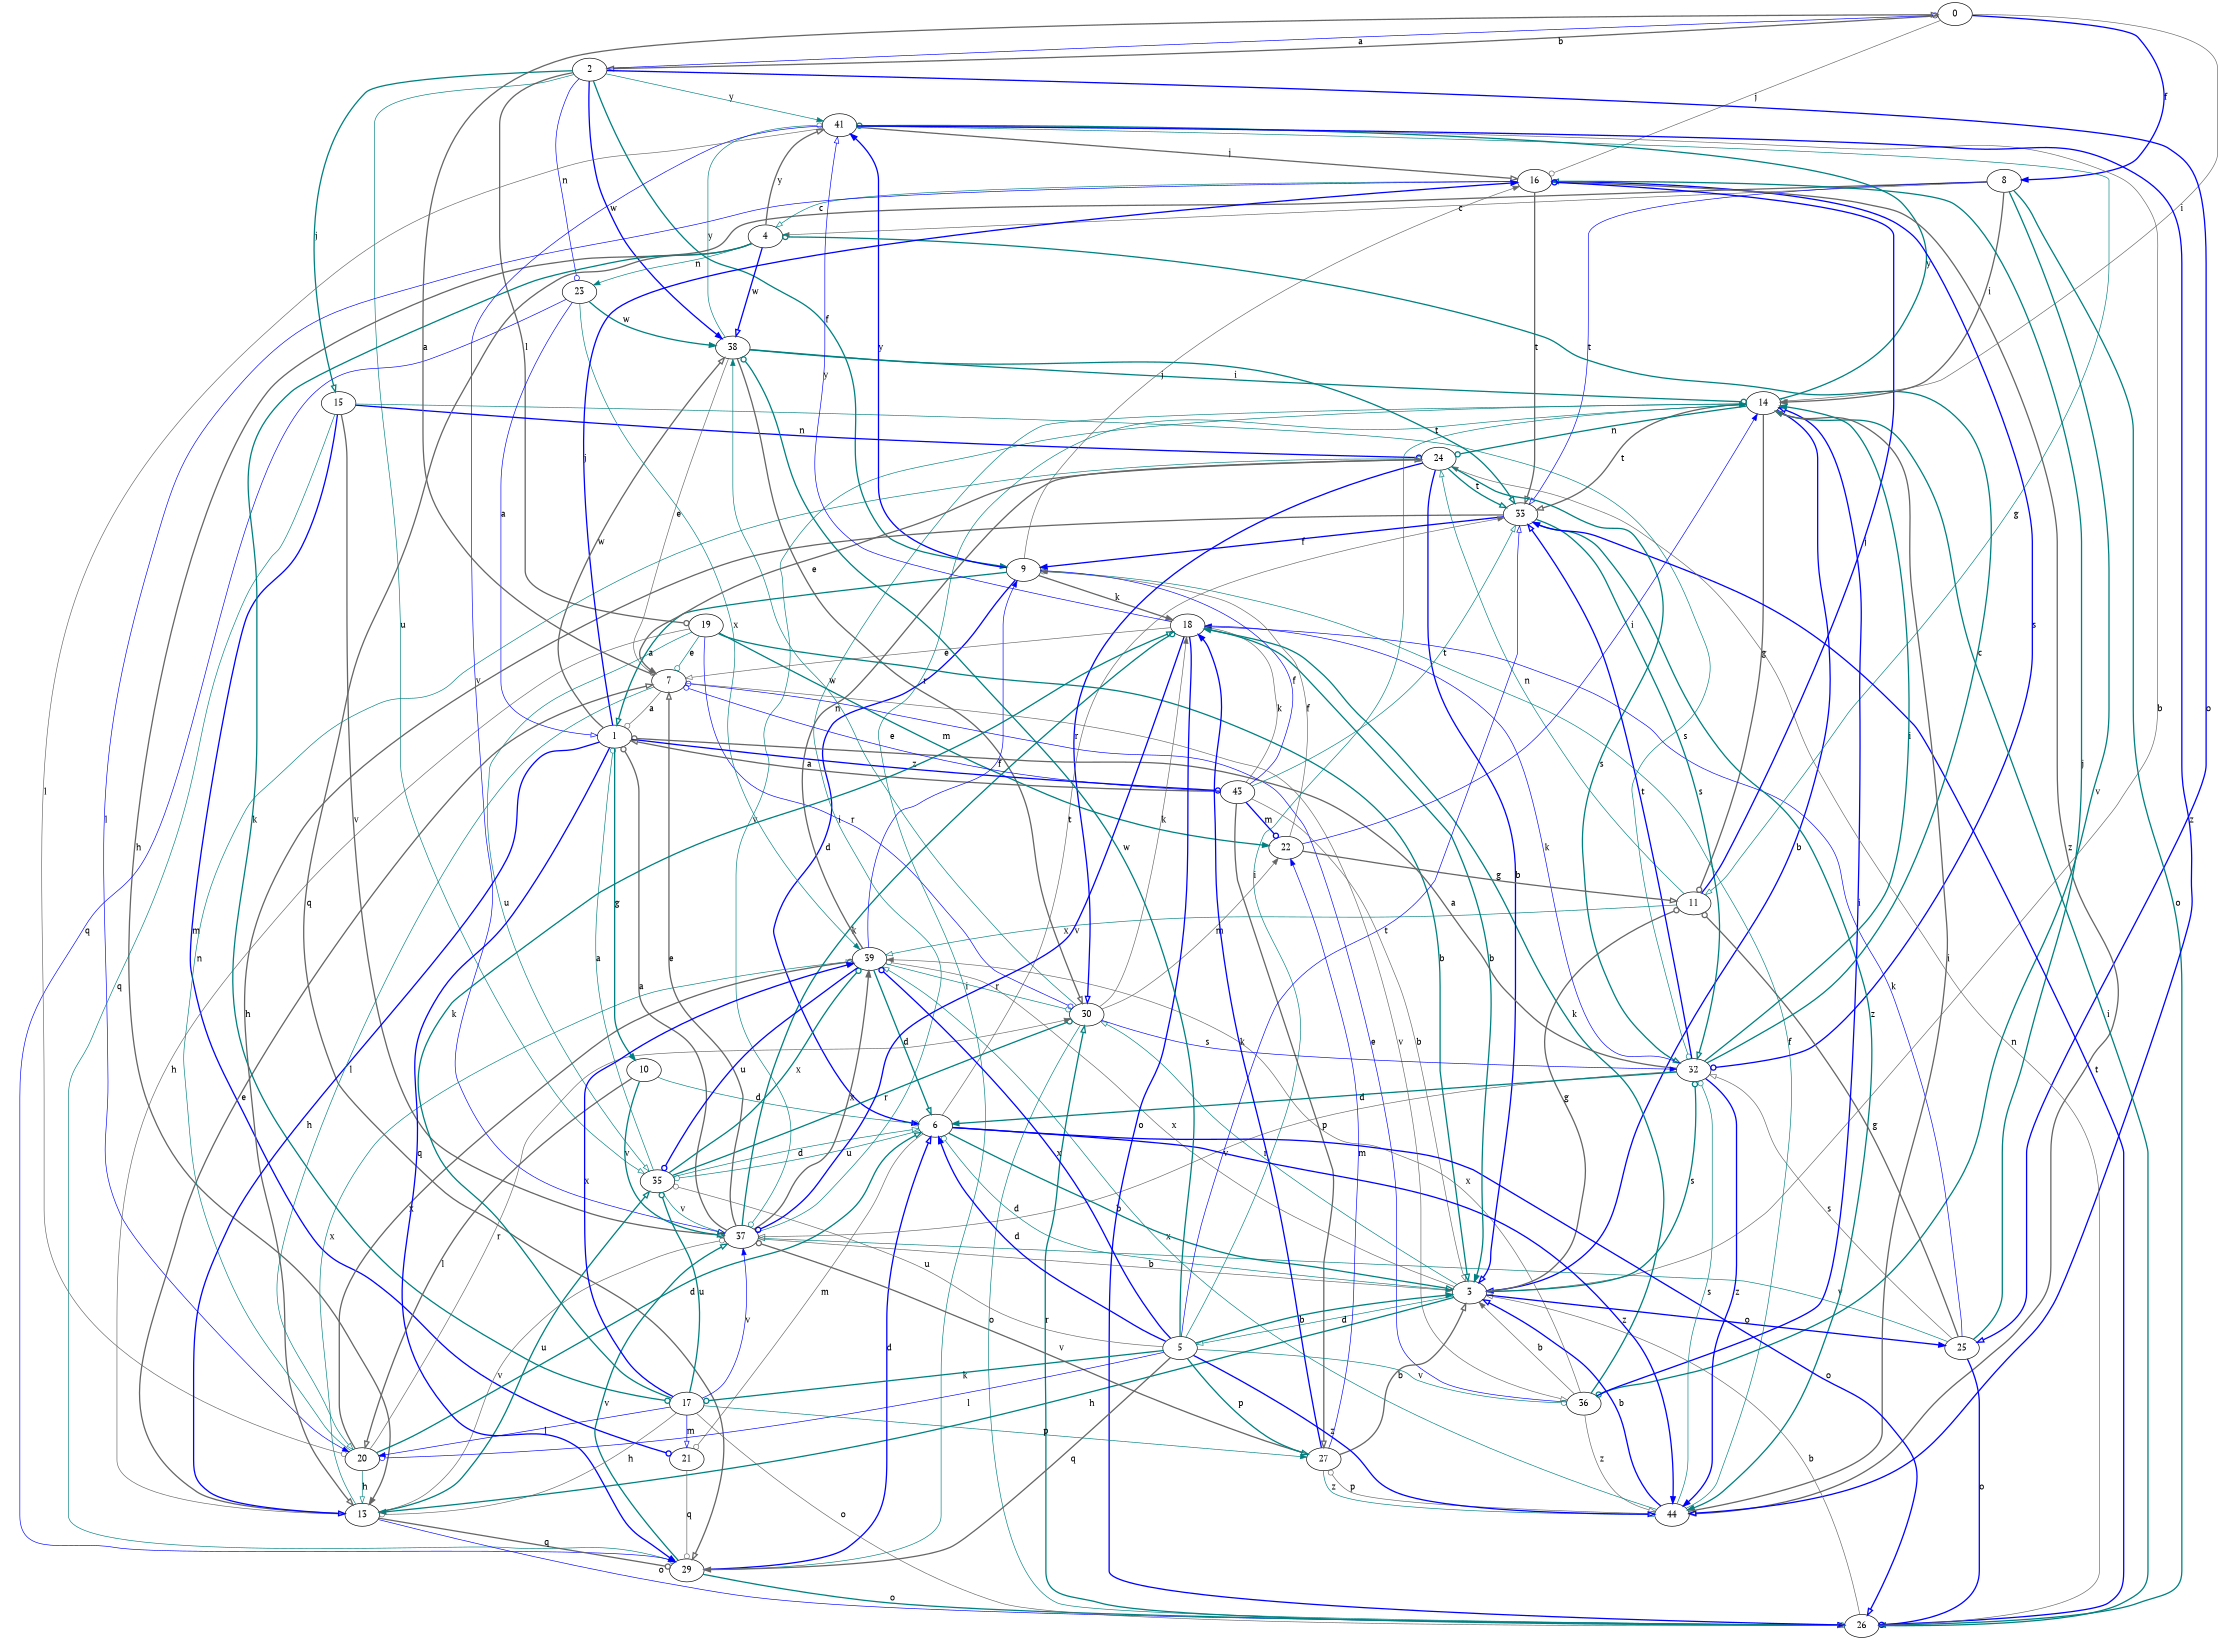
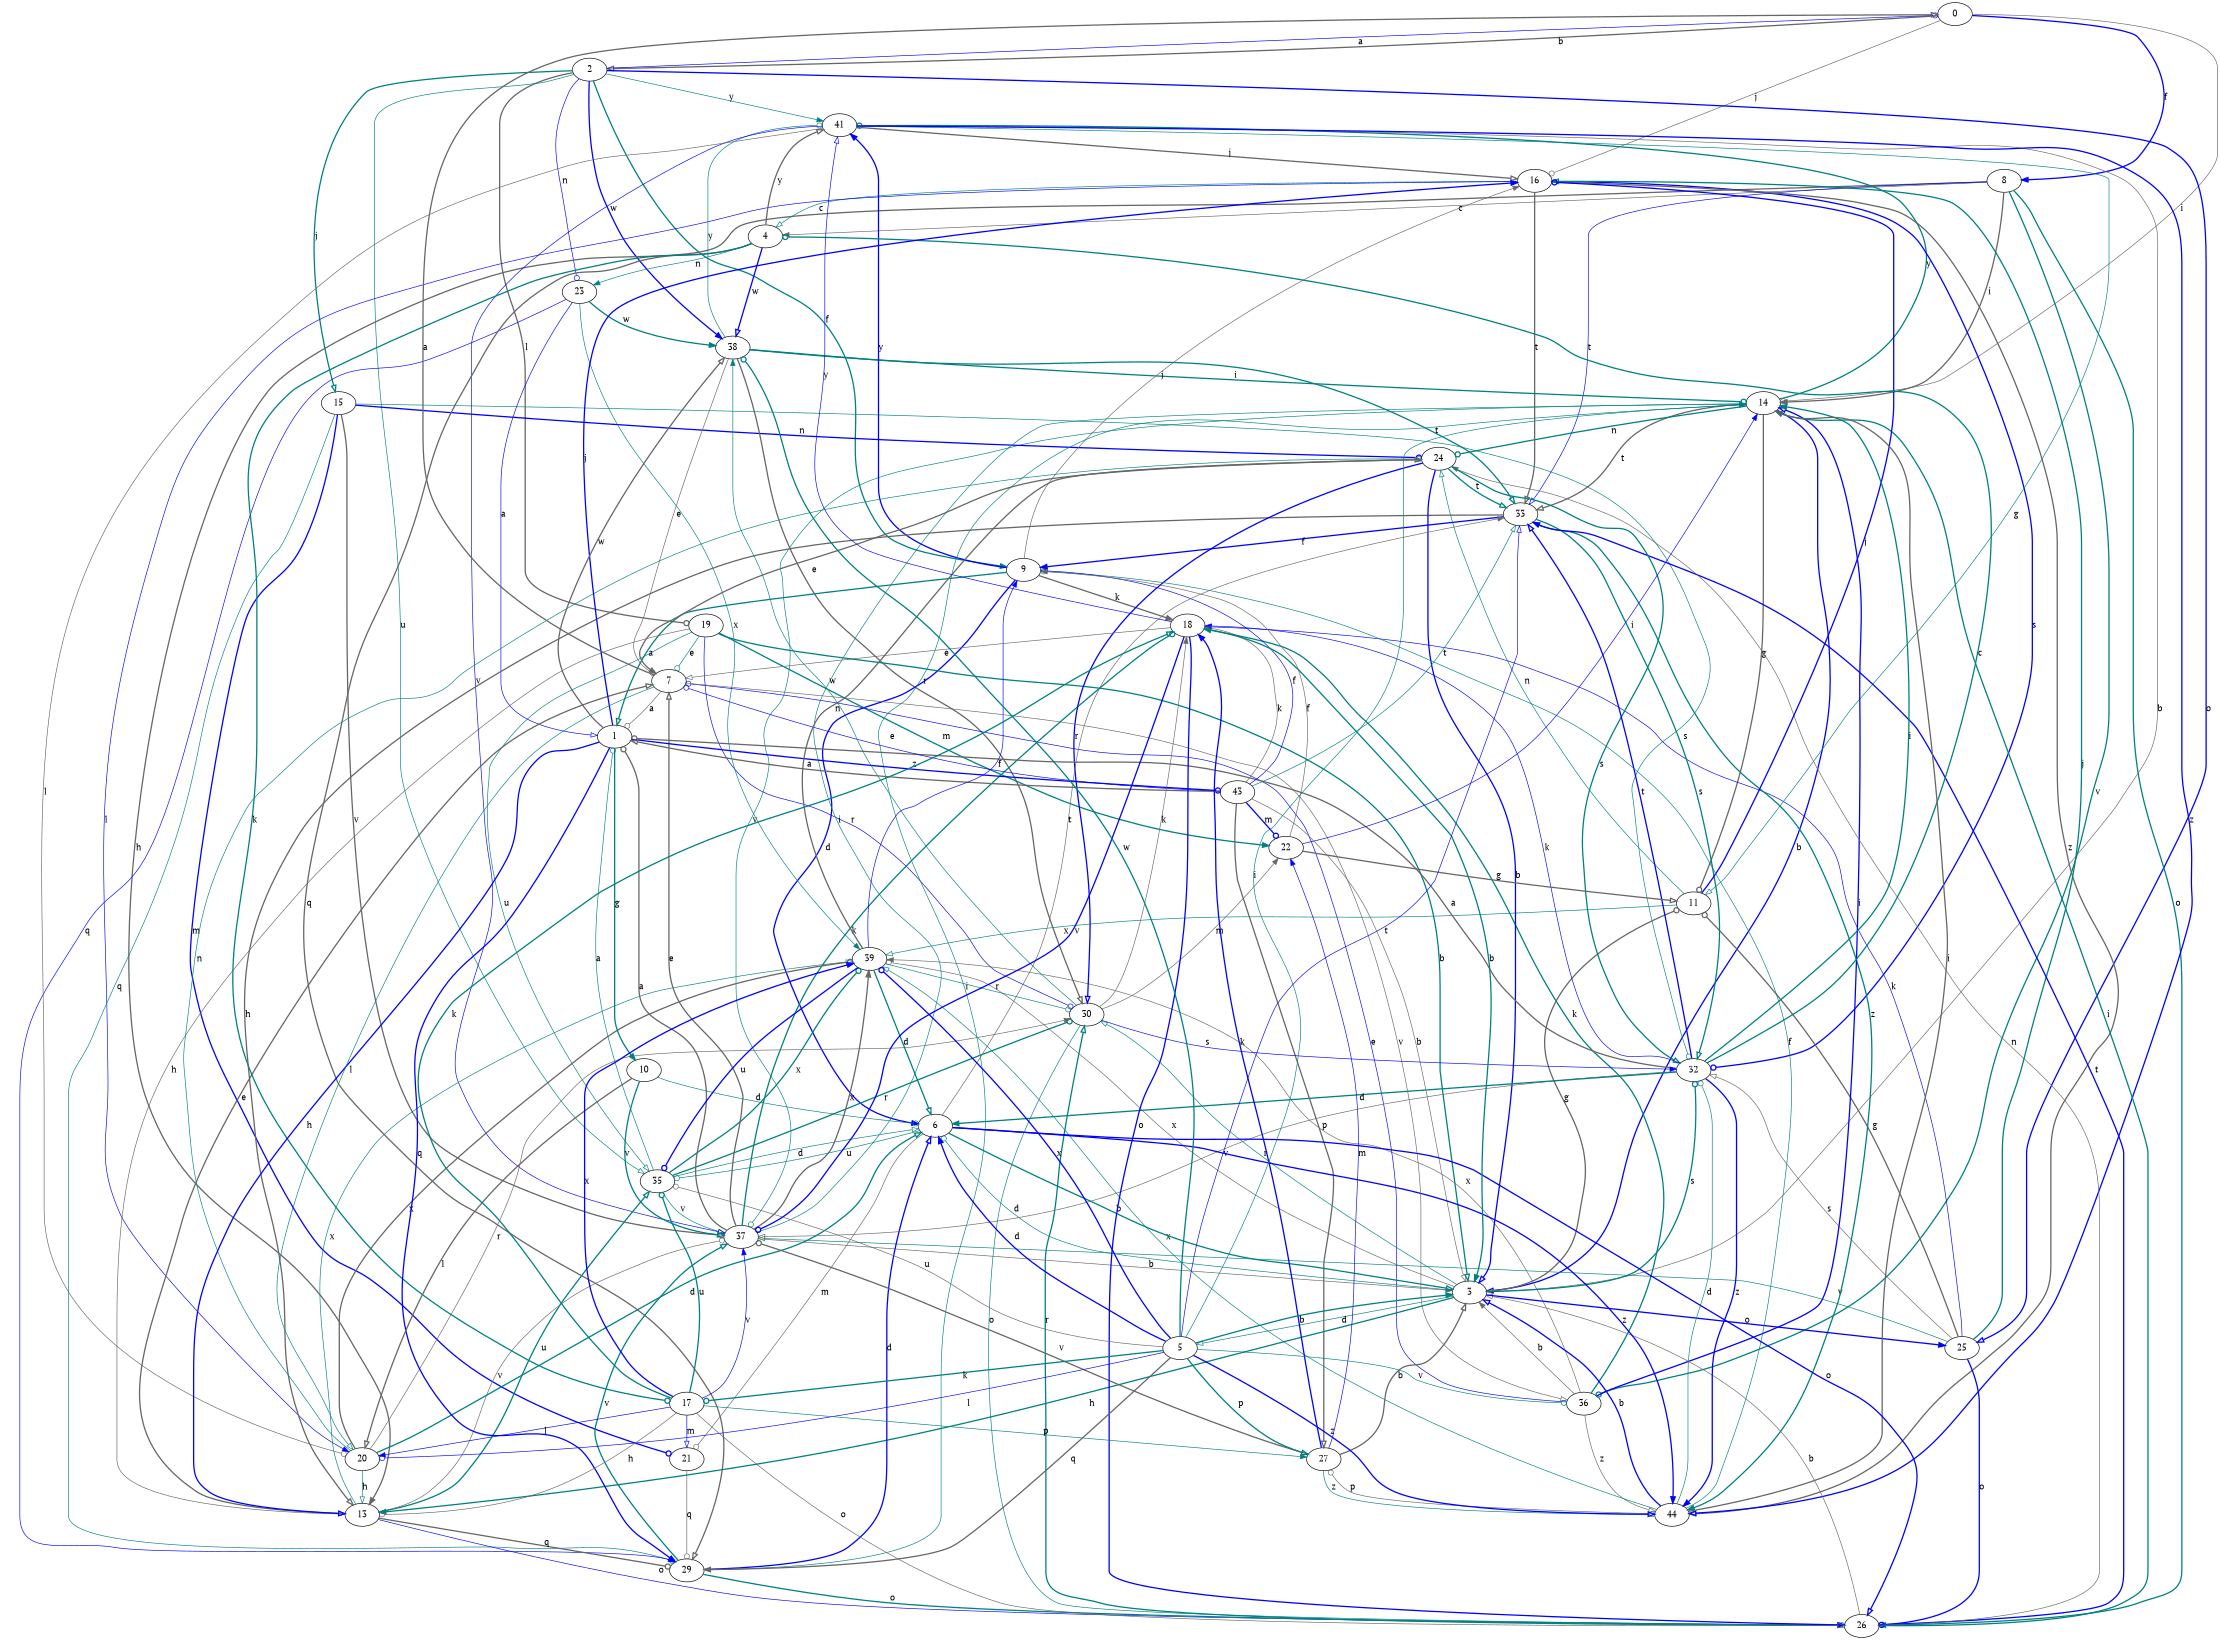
edge "44" -> "32": label "s" -> "d"
